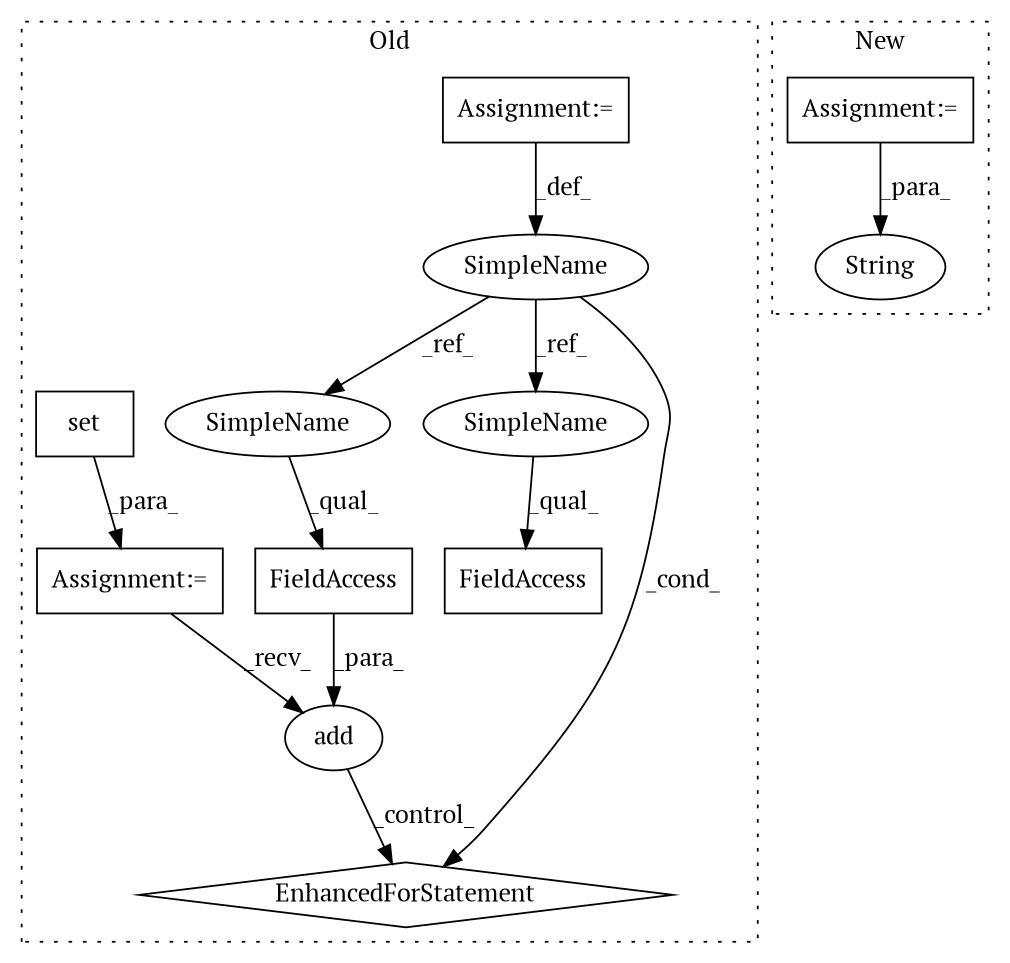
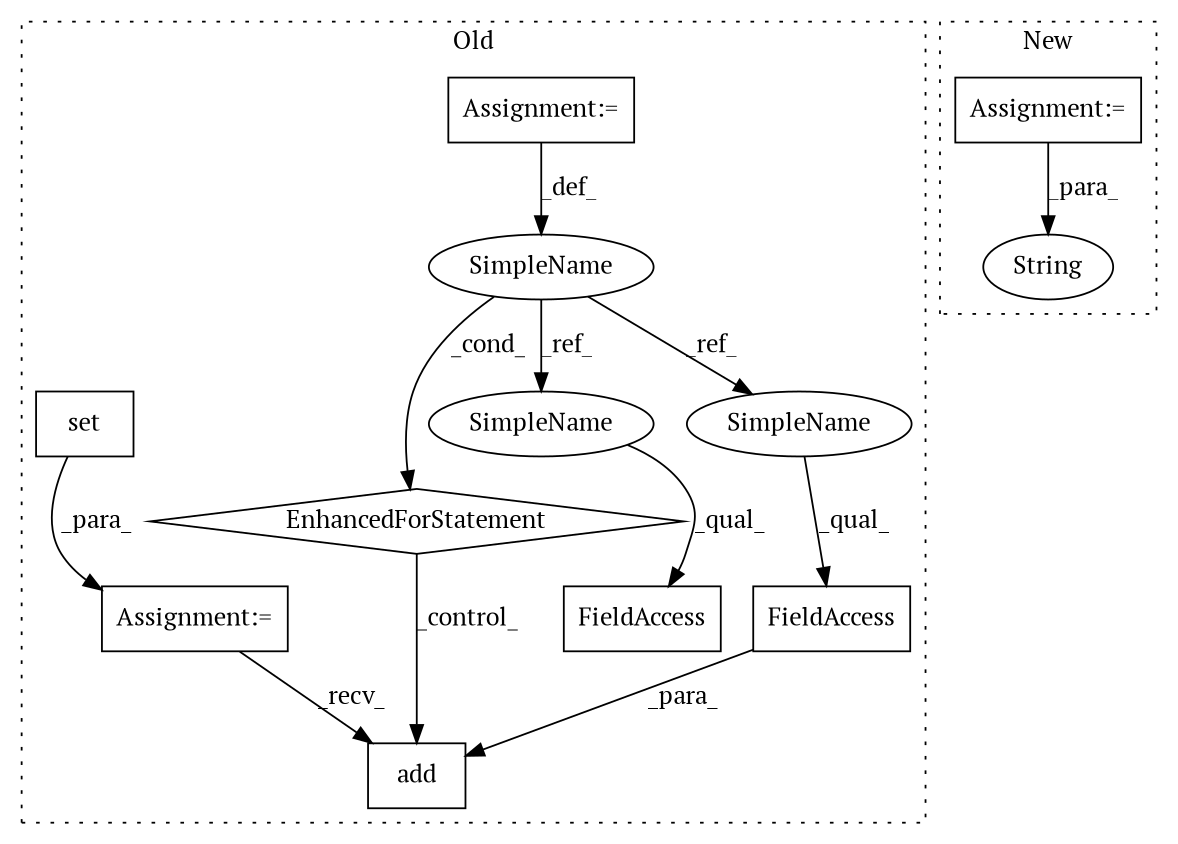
node "add": shape ellipse -> box
edge "add" -> "EnhancedForStatement": reversed
